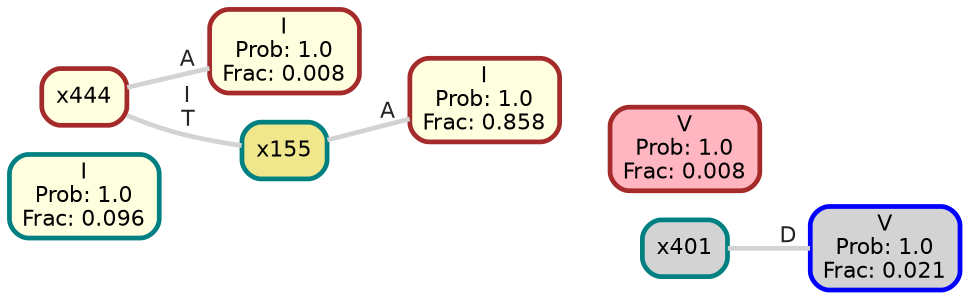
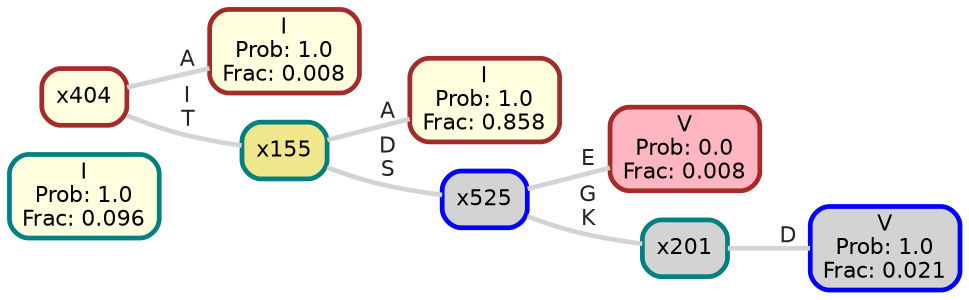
node "x444": label "x444" -> "x404"
node "V Prob: 1.0 Frac: 0.008": label "V Prob: 1.0 Frac: 0.008" -> "V Prob: 0.0 Frac: 0.008"
node "x525": added
node "x401": label "x401" -> "x201"
